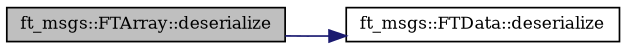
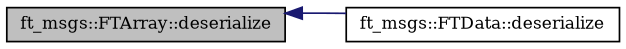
edge "ft_msgs::FTArray::deserialize" -> "ft_msgs::FTData::deserialize": reversed
